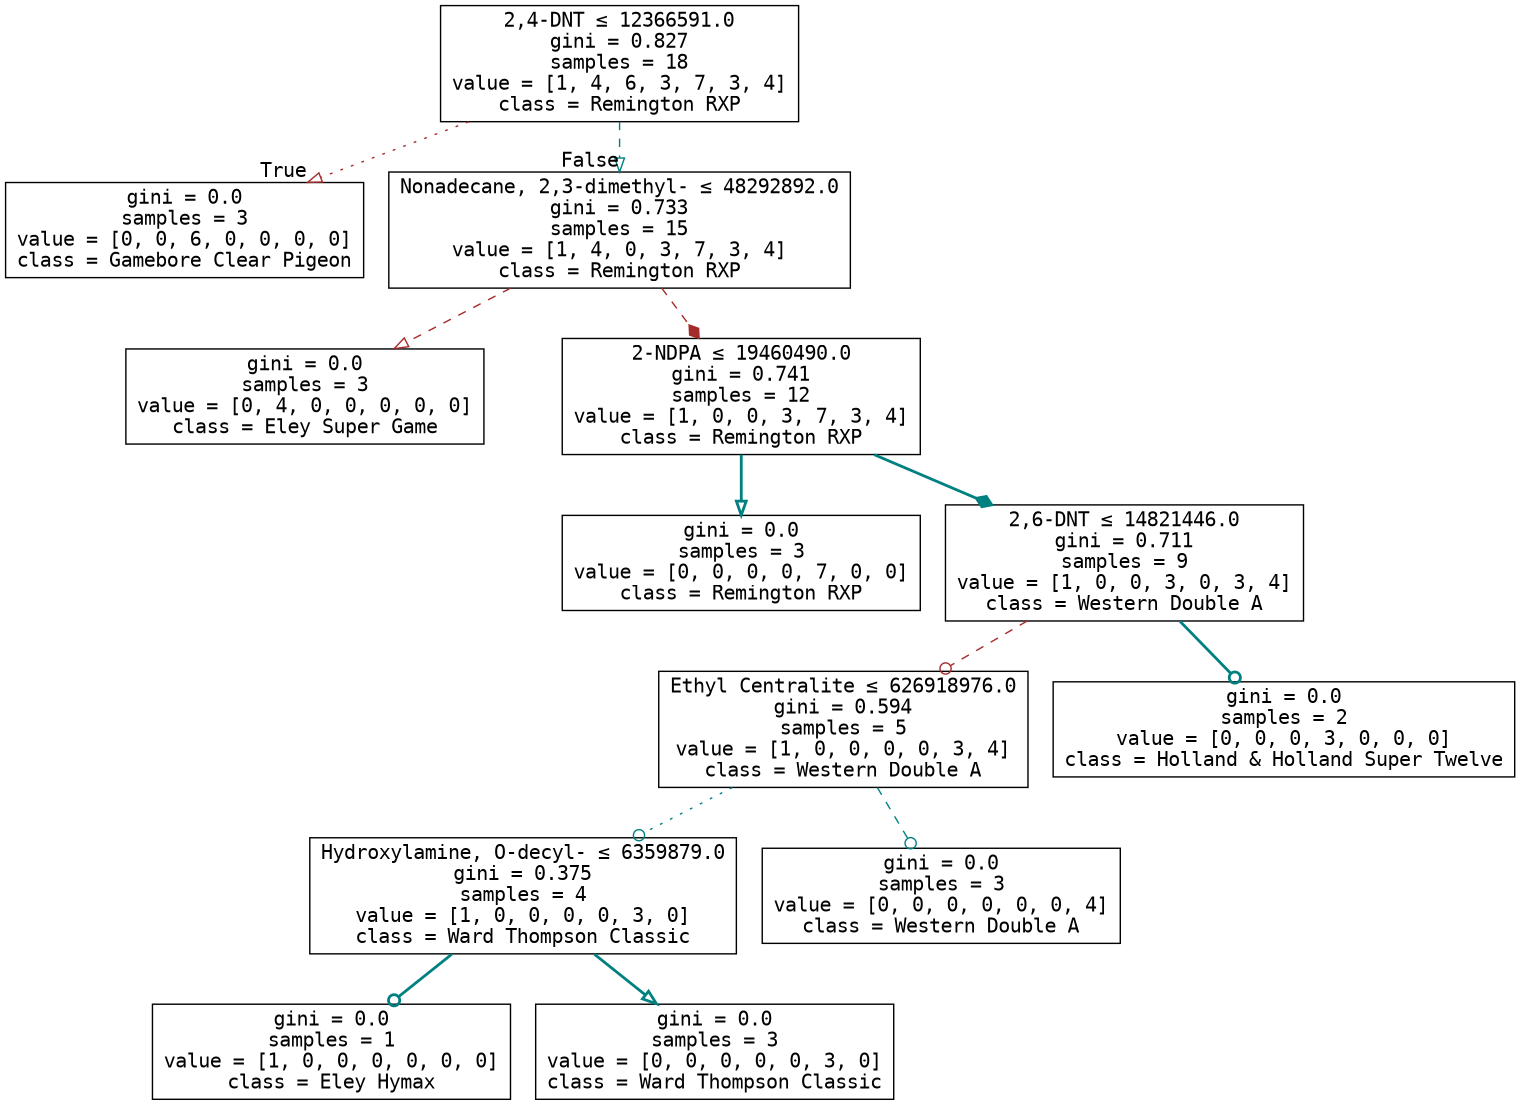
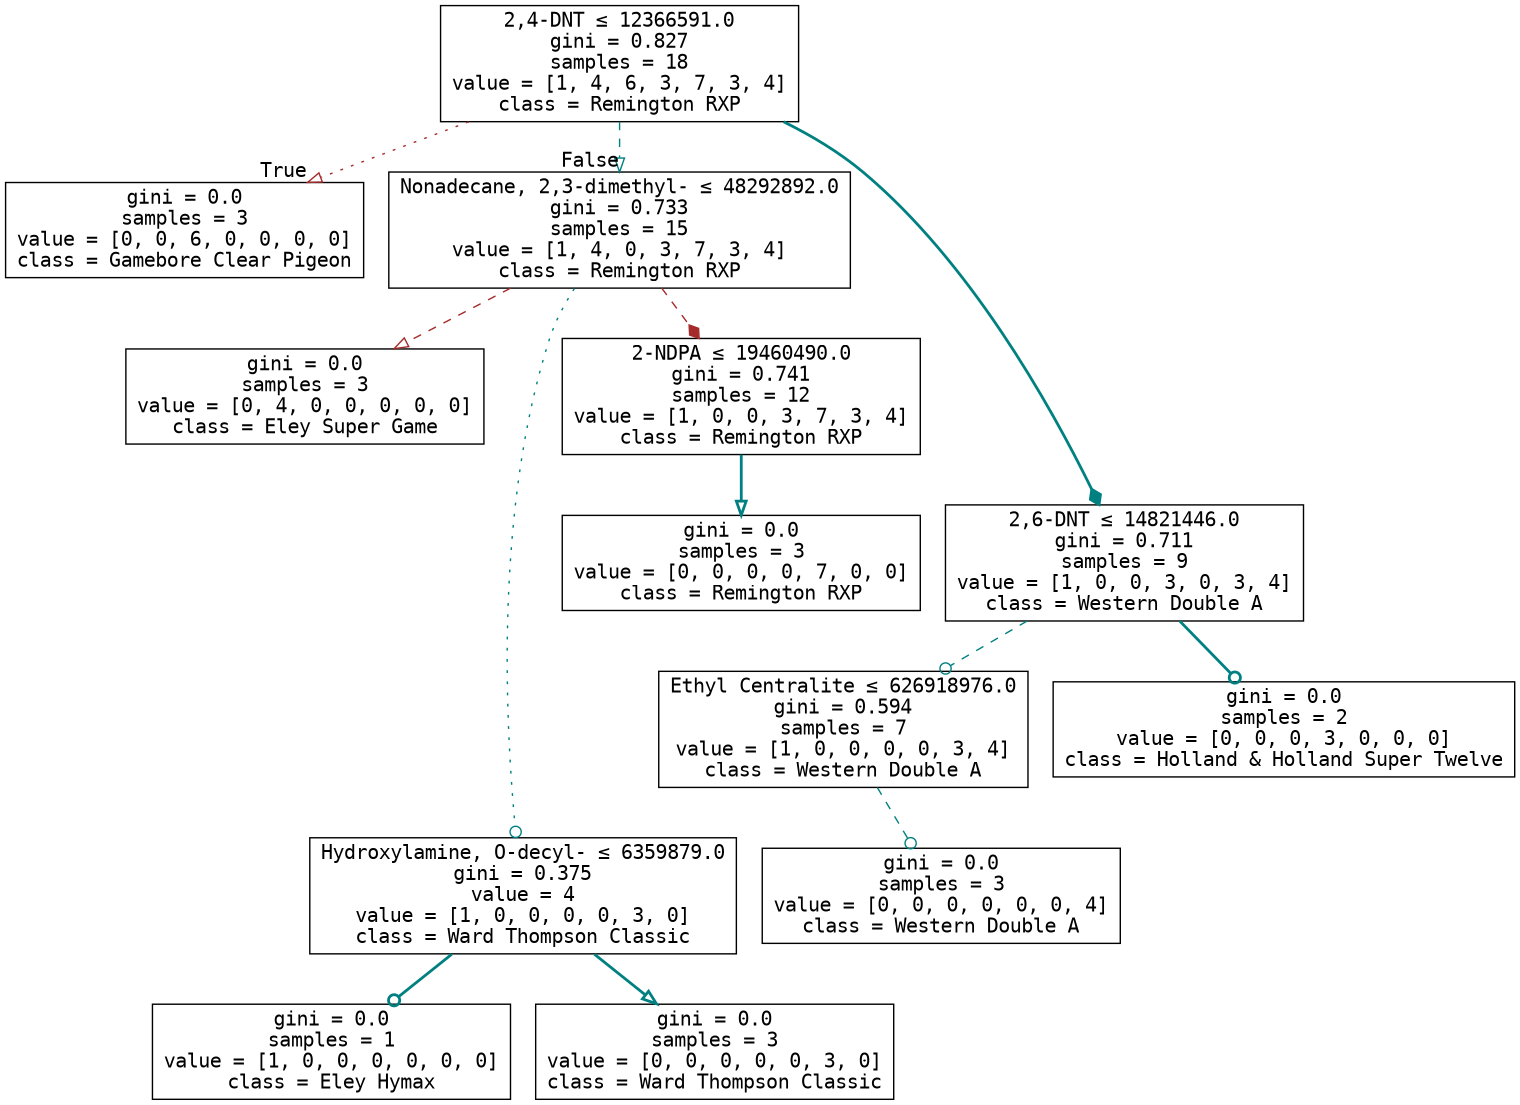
edge "2-NDPA ≤ 19460490.0" -> "2,6-DNT ≤ 14821446.0": now "2,4-DNT ≤ 12366591.0" -> "2,6-DNT ≤ 14821446.0"
edge "2,6-DNT ≤ 14821446.0" -> "Ethyl Centralite ≤ 626918976.0": color brown -> teal
node "Ethyl Centralite ≤ 626918976.0": text "samples = 5" -> "samples = 7"
edge "Ethyl Centralite ≤ 626918976.0" -> "Hydroxylamine, O-decyl- ≤ 6359879.0": now "Nonadecane, 2,3-dimethyl- ≤ 48292892.0" -> "Hydroxylamine, O-decyl- ≤ 6359879.0"
node "Hydroxylamine, O-decyl- ≤ 6359879.0": text "samples = 4" -> "value = 4"
